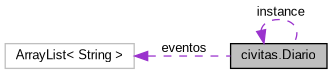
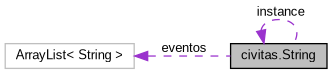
node "civitas.Diario": label "civitas.Diario" -> "civitas.String"
